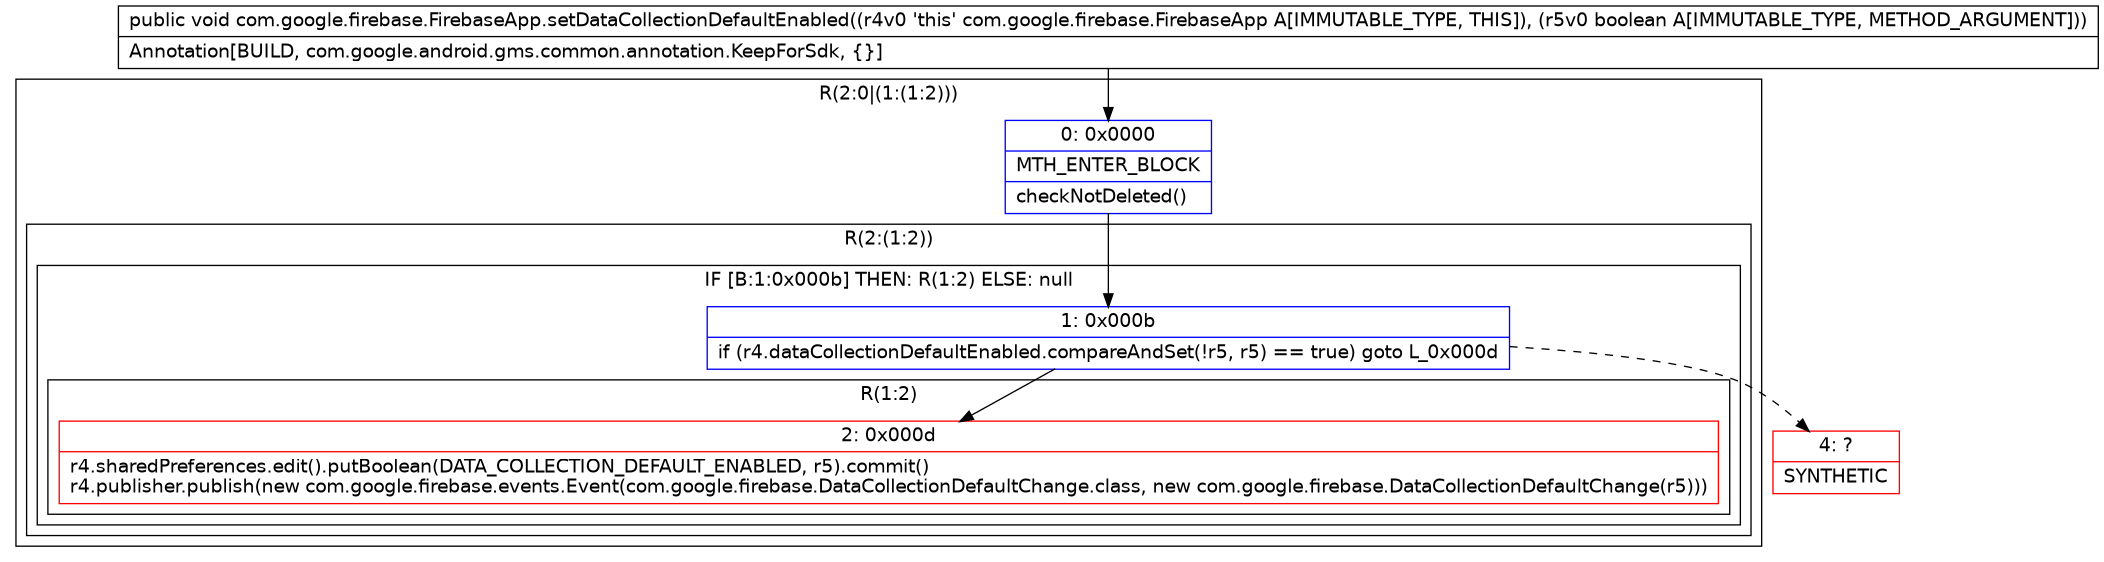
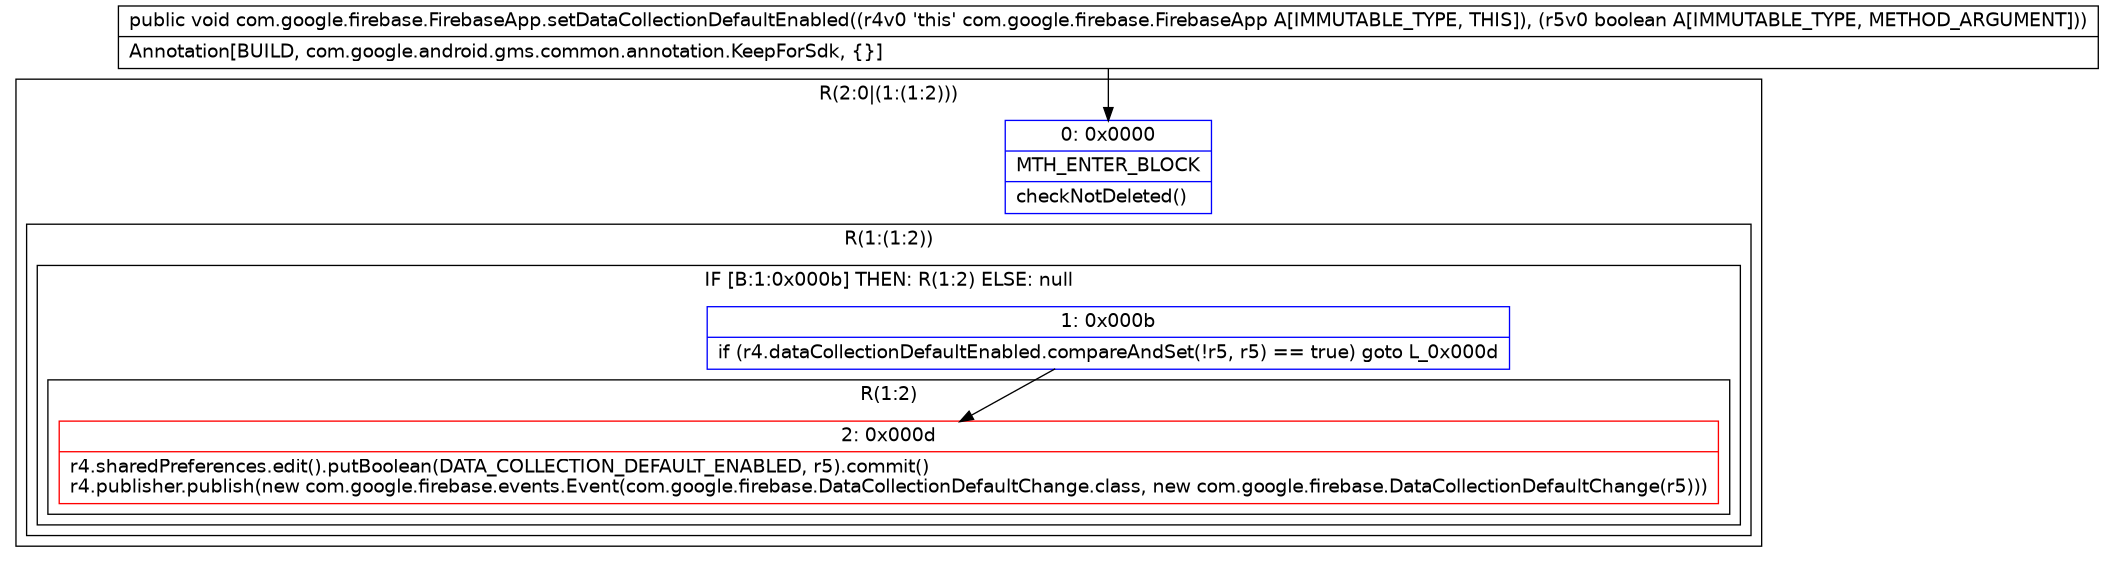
cluster "R(2:(1:2))": label "R(2:(1:2))" -> "R(1:(1:2))"
edge "0: 0x0000" -> "1: 0x000b": removed
node "4: ?": removed
